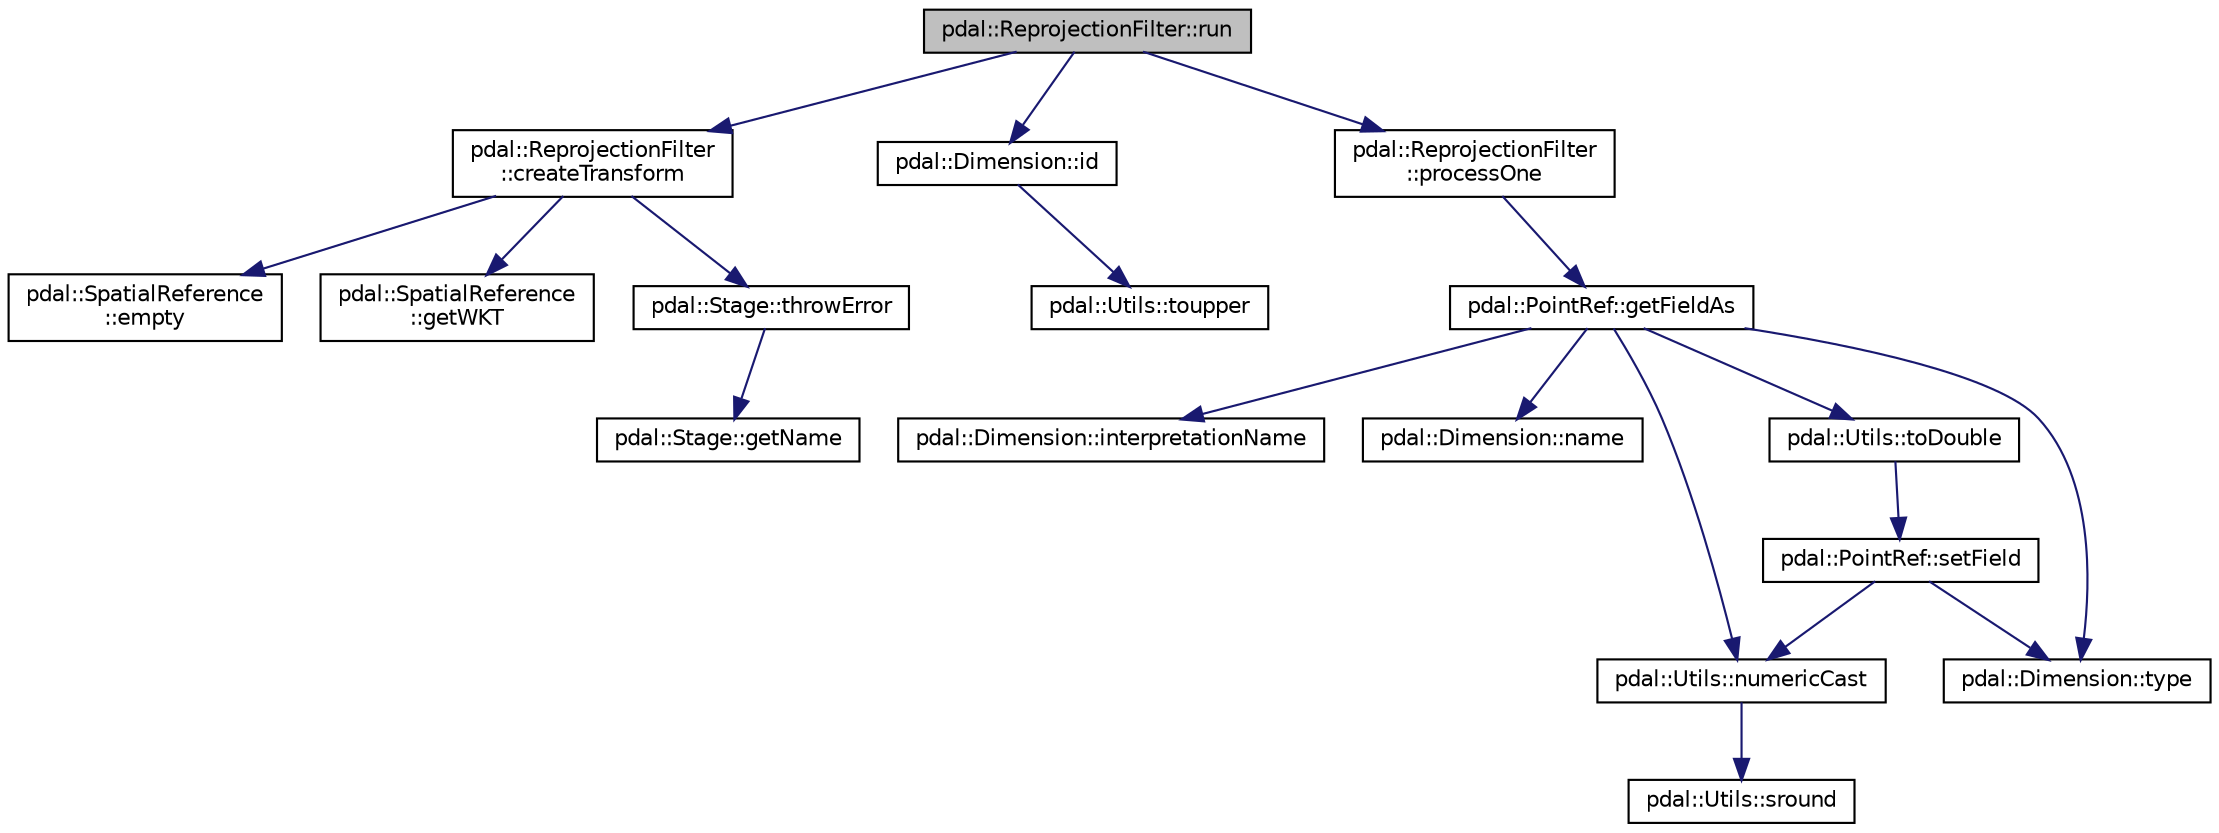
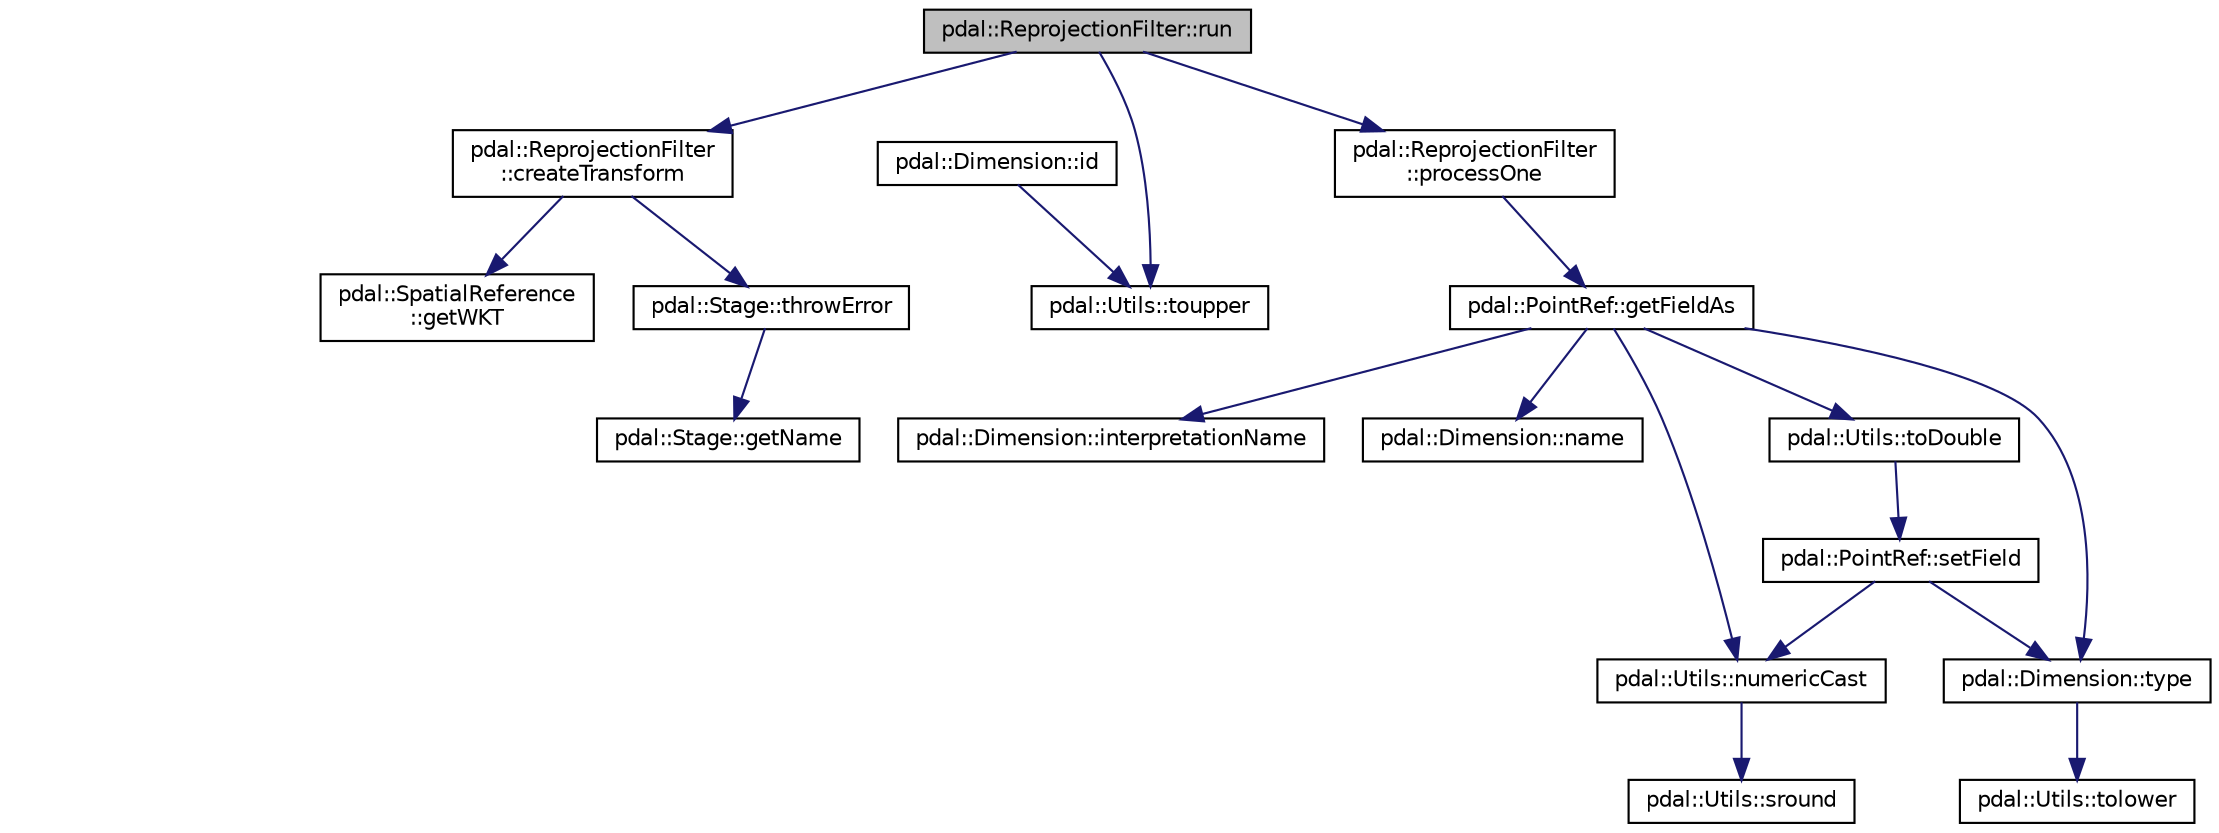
edge "pdal::ReprojectionFilter::run" -> "pdal::Dimension::id": now "pdal::ReprojectionFilter::run" -> "pdal::Utils::toupper"
node "pdal::SpatialReference ::empty": removed
node "pdal::Utils::tolower": added
